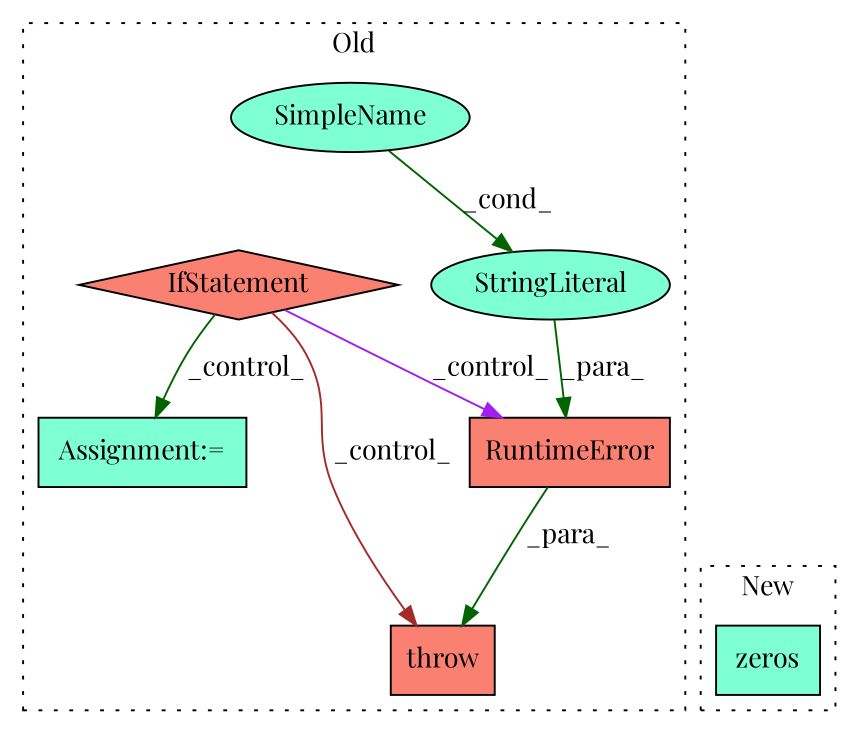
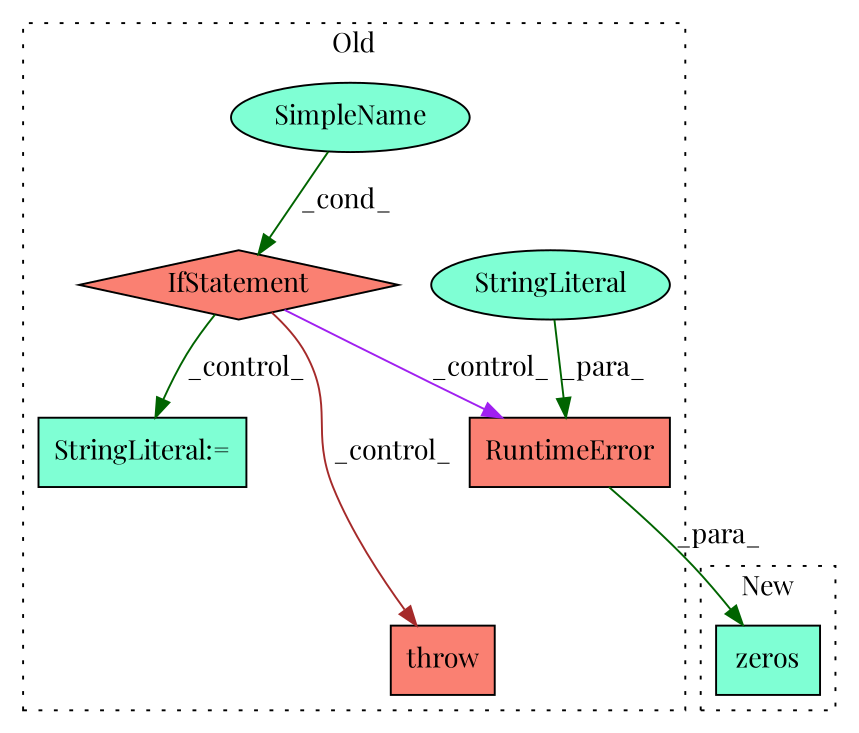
edge "SimpleName" -> "StringLiteral": now "SimpleName" -> "IfStatement"
node "Assignment:=": label "Assignment:=" -> "StringLiteral:="
edge "RuntimeError" -> "throw": now "RuntimeError" -> "zeros"
